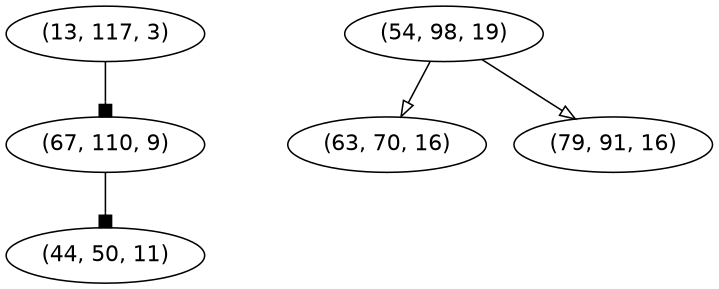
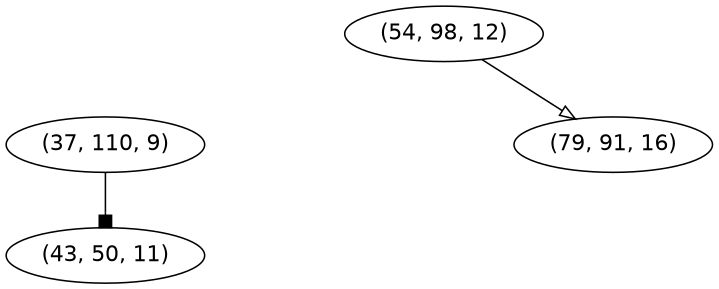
node "(13, 117, 3)": removed
node "(54, 98, 19)": label "(54, 98, 19)" -> "(54, 98, 12)"
node "(67, 110, 9)": label "(67, 110, 9)" -> "(37, 110, 9)"
node "(63, 70, 16)": removed
node "(44, 50, 11)": label "(44, 50, 11)" -> "(43, 50, 11)"
